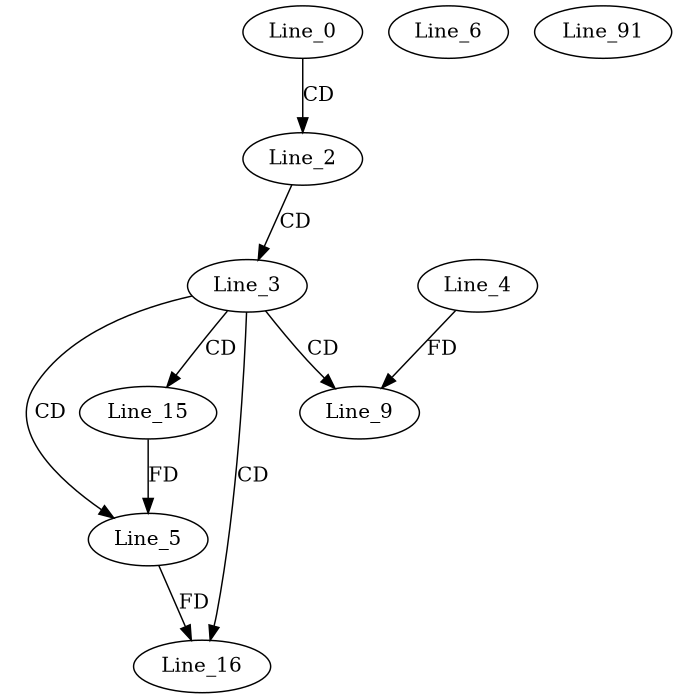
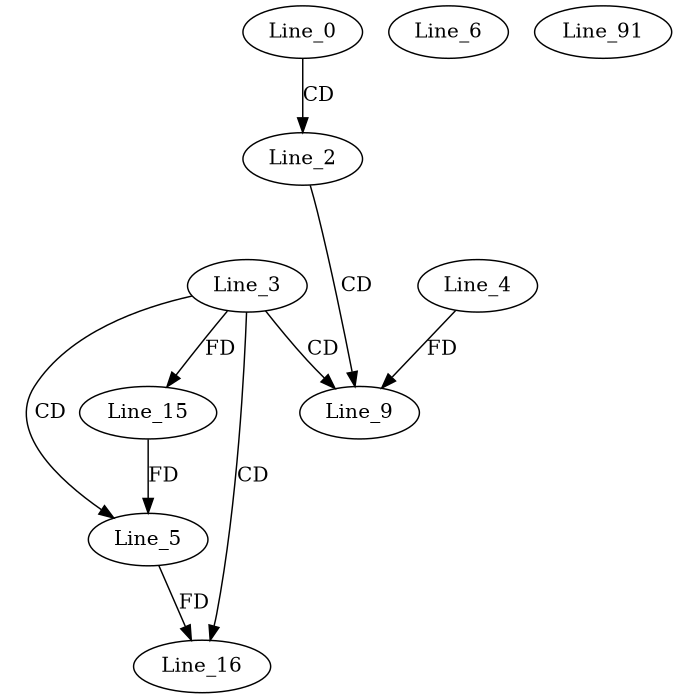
edge "Line_2" -> "Line_3": now "Line_2" -> "Line_9"
edge "Line_3" -> "Line_15": label "CD" -> "FD"
